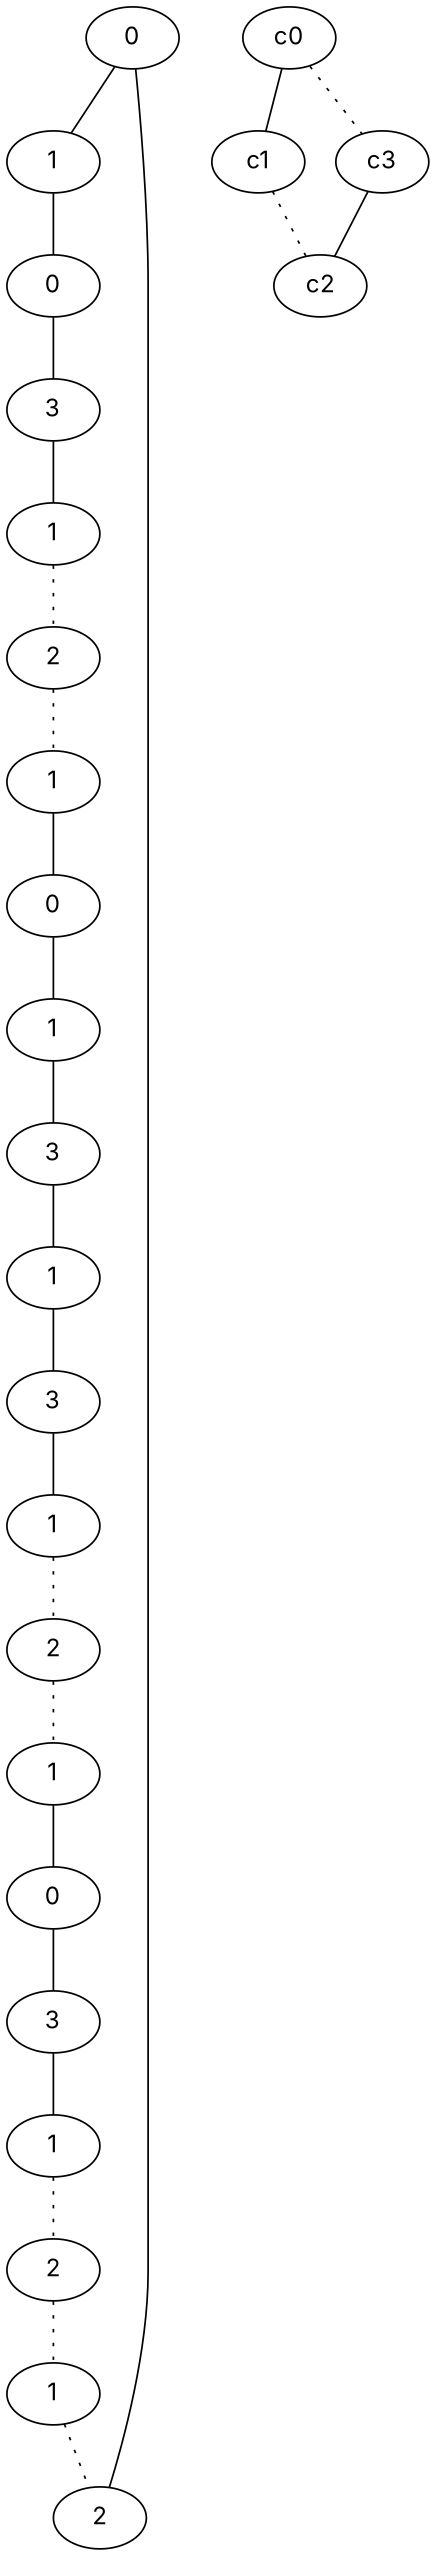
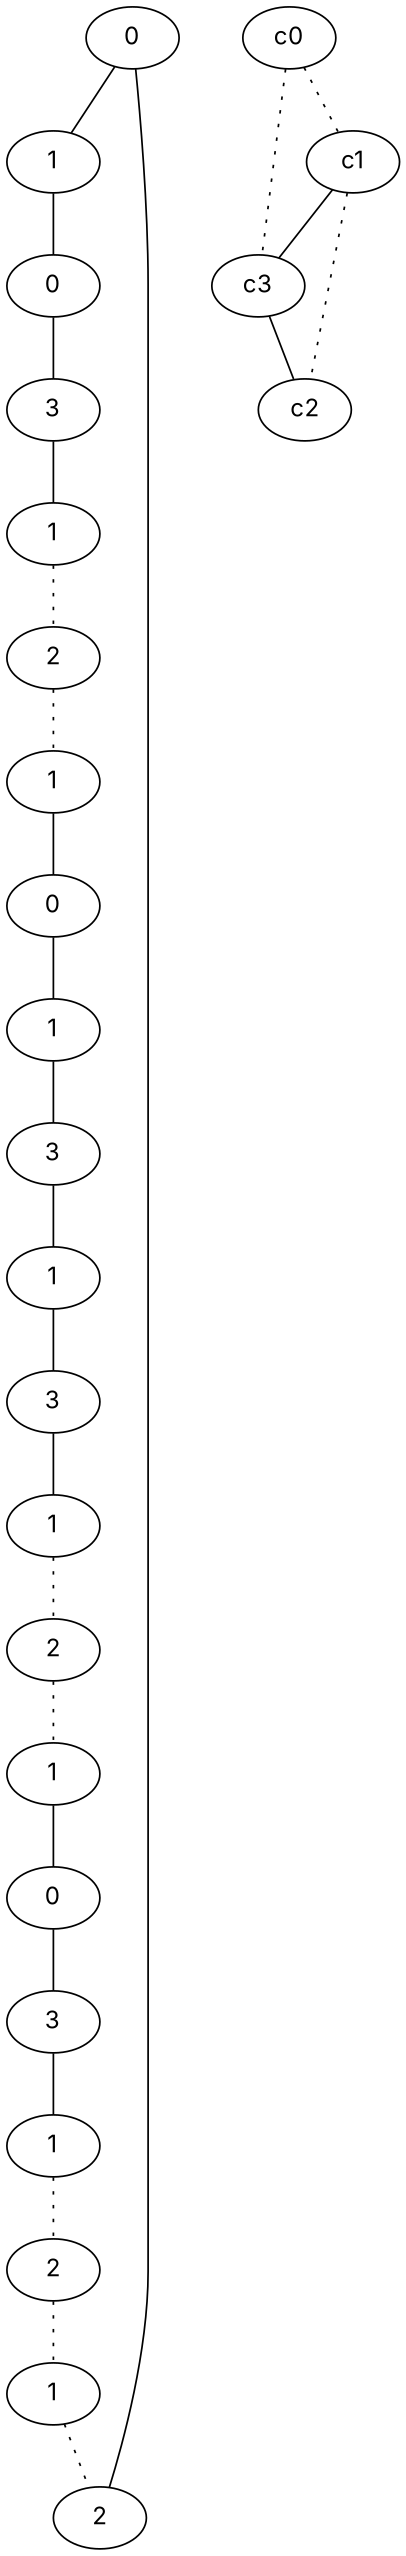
edge "c0" -- "c1": style solid -> dotted
edge "c1" -- "c3": added
